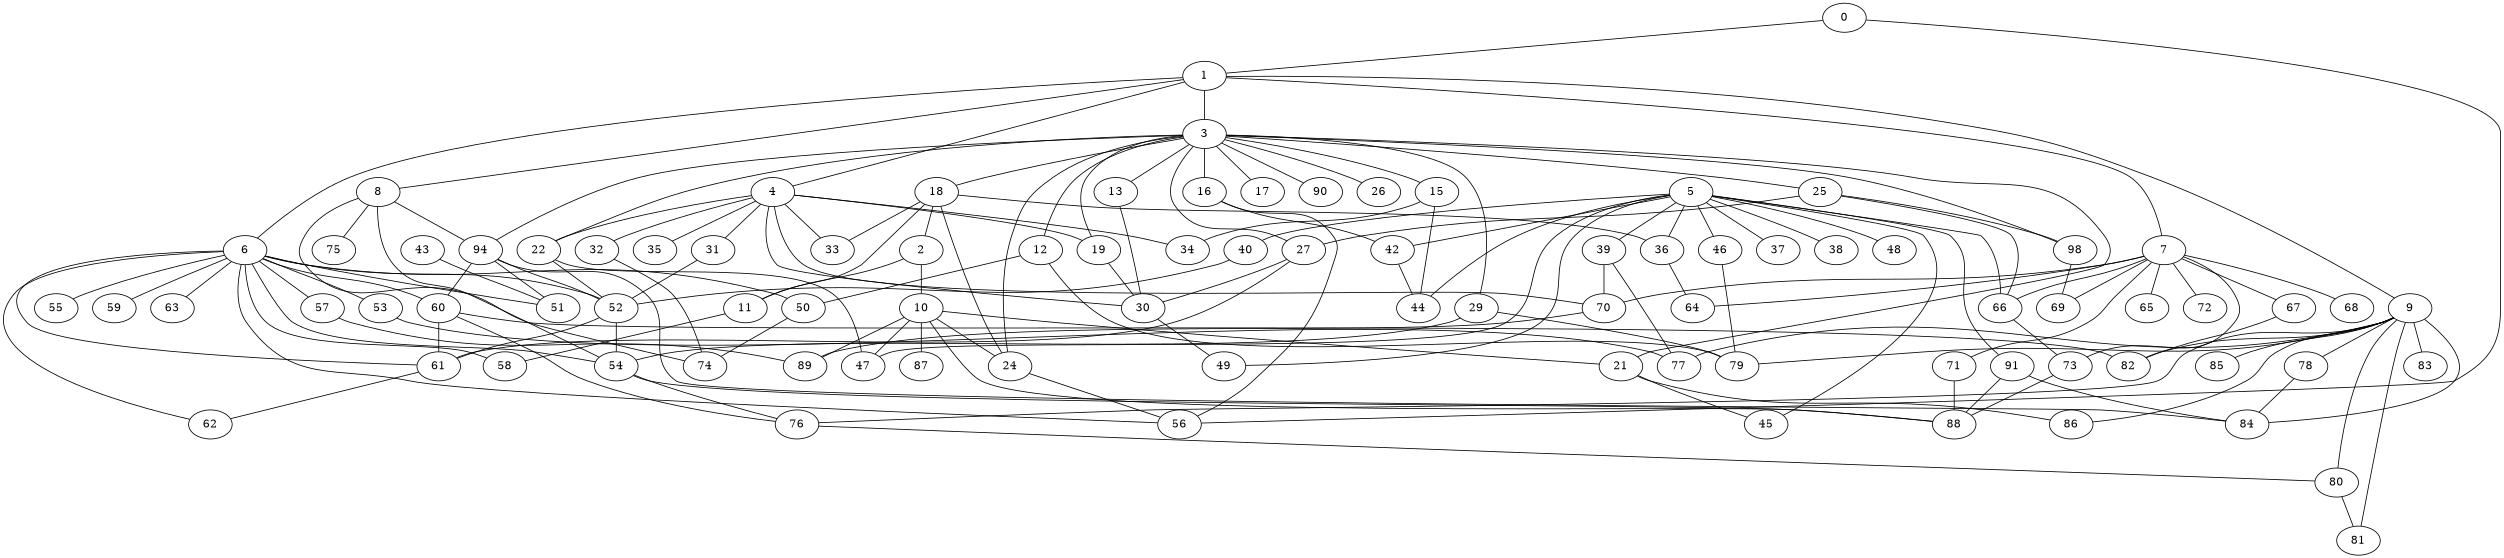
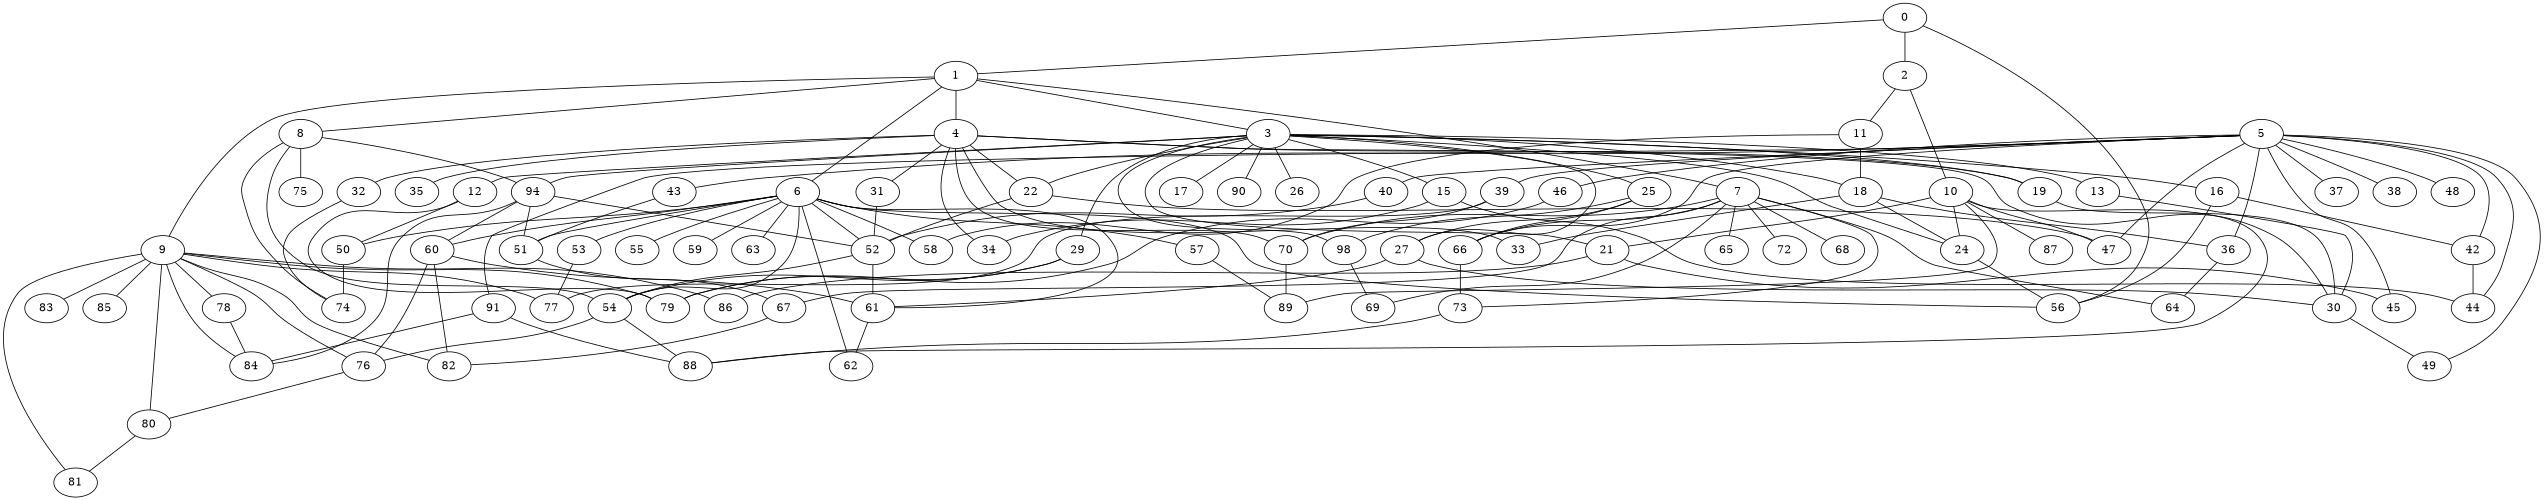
edge "5" -- "43": added
edge "18" -- "2": now "0" -- "2"
edge "51" -- "67": added
node "71": removed
